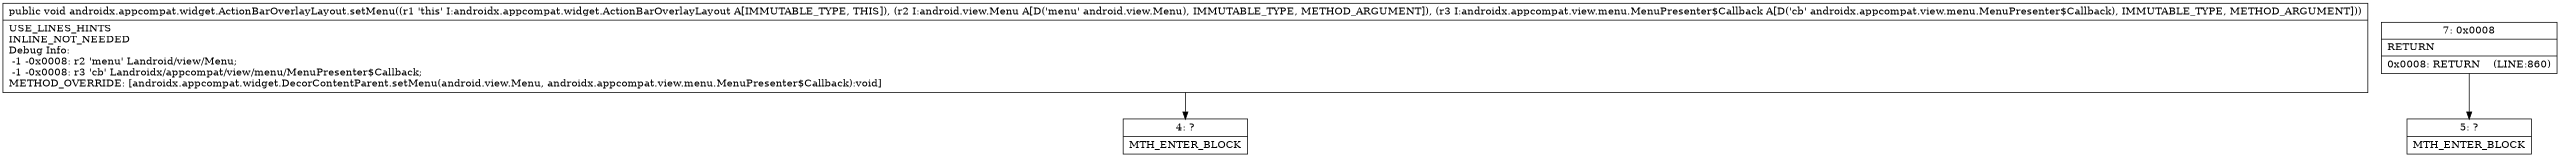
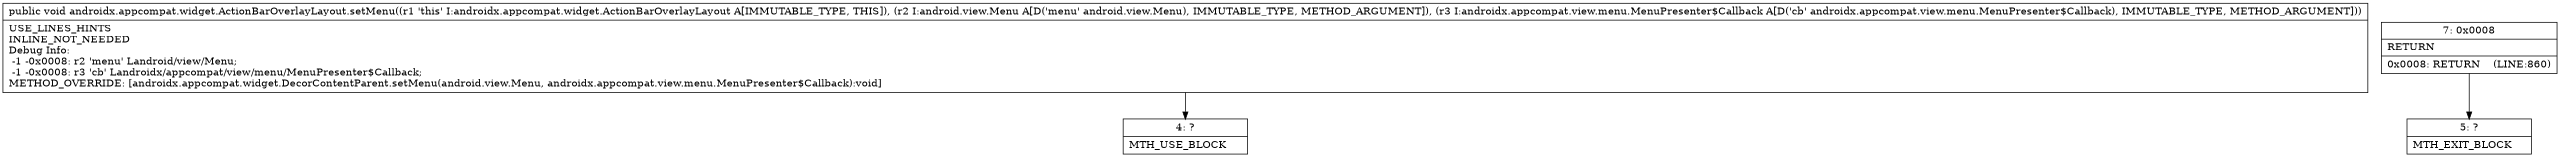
node "4: ?": text "MTH_ENTER_BLOCK" -> "MTH_USE_BLOCK"
node "5: ?": text "MTH_ENTER_BLOCK" -> "MTH_EXIT_BLOCK"
